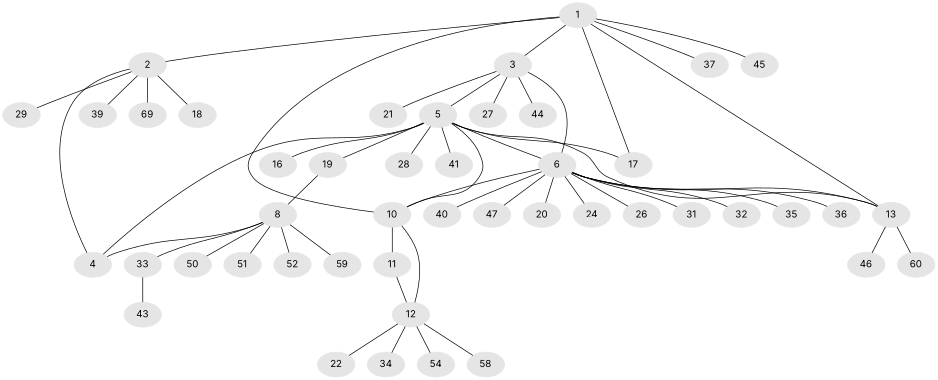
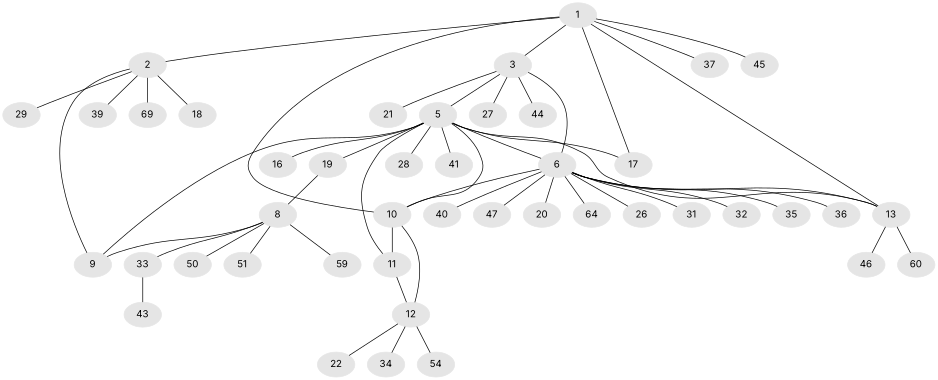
edge "5" -- "11": added
node "24": label "24" -> "64"
node "4": label "4" -> "9"
node "52": removed
node "58": removed
